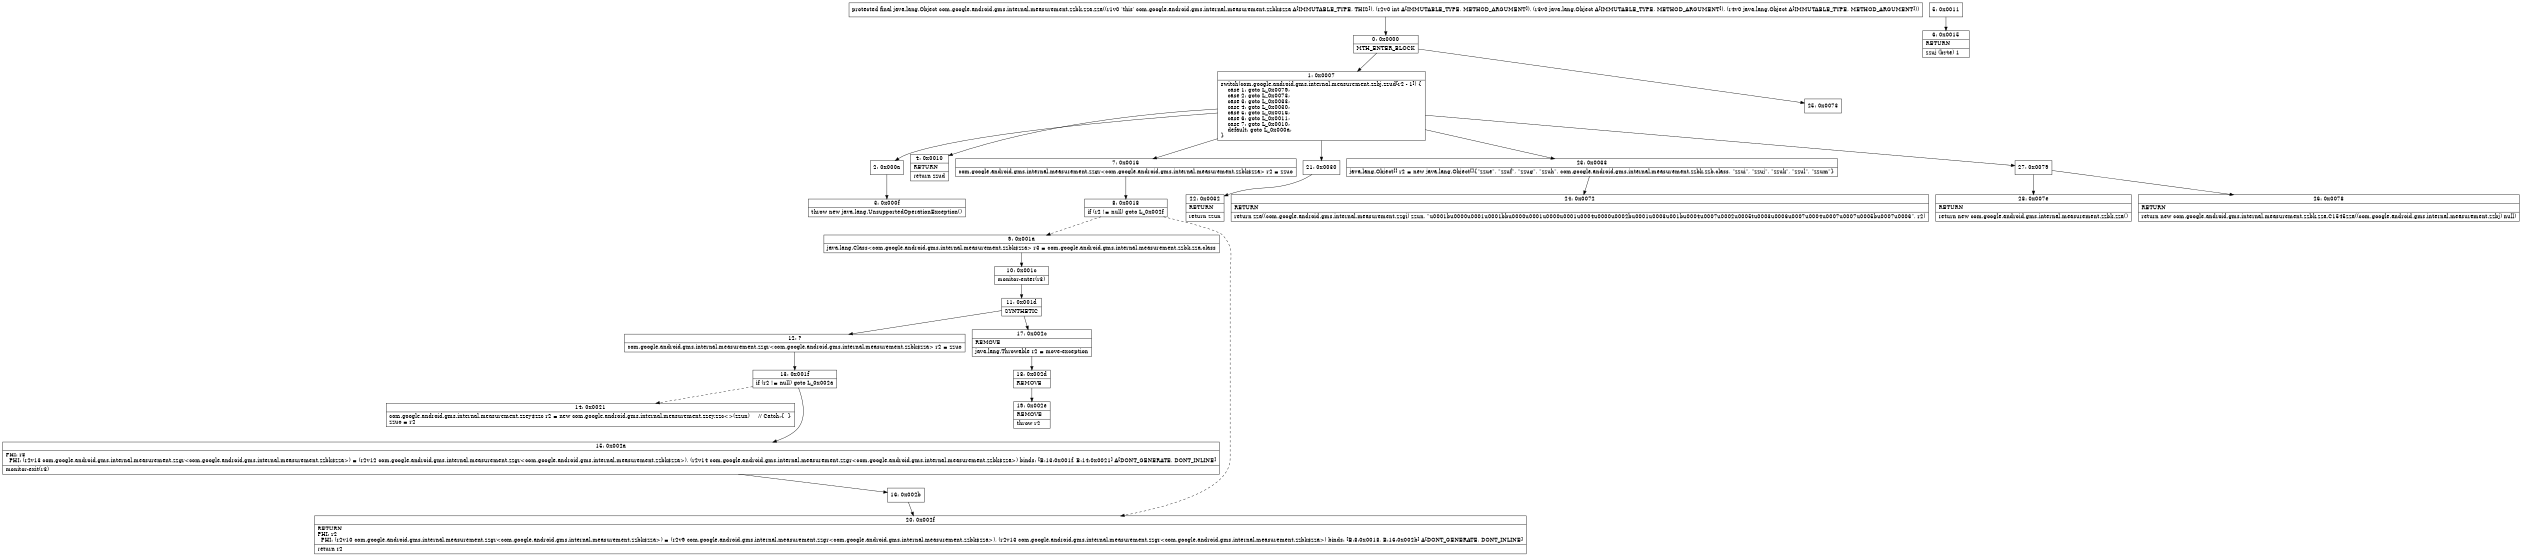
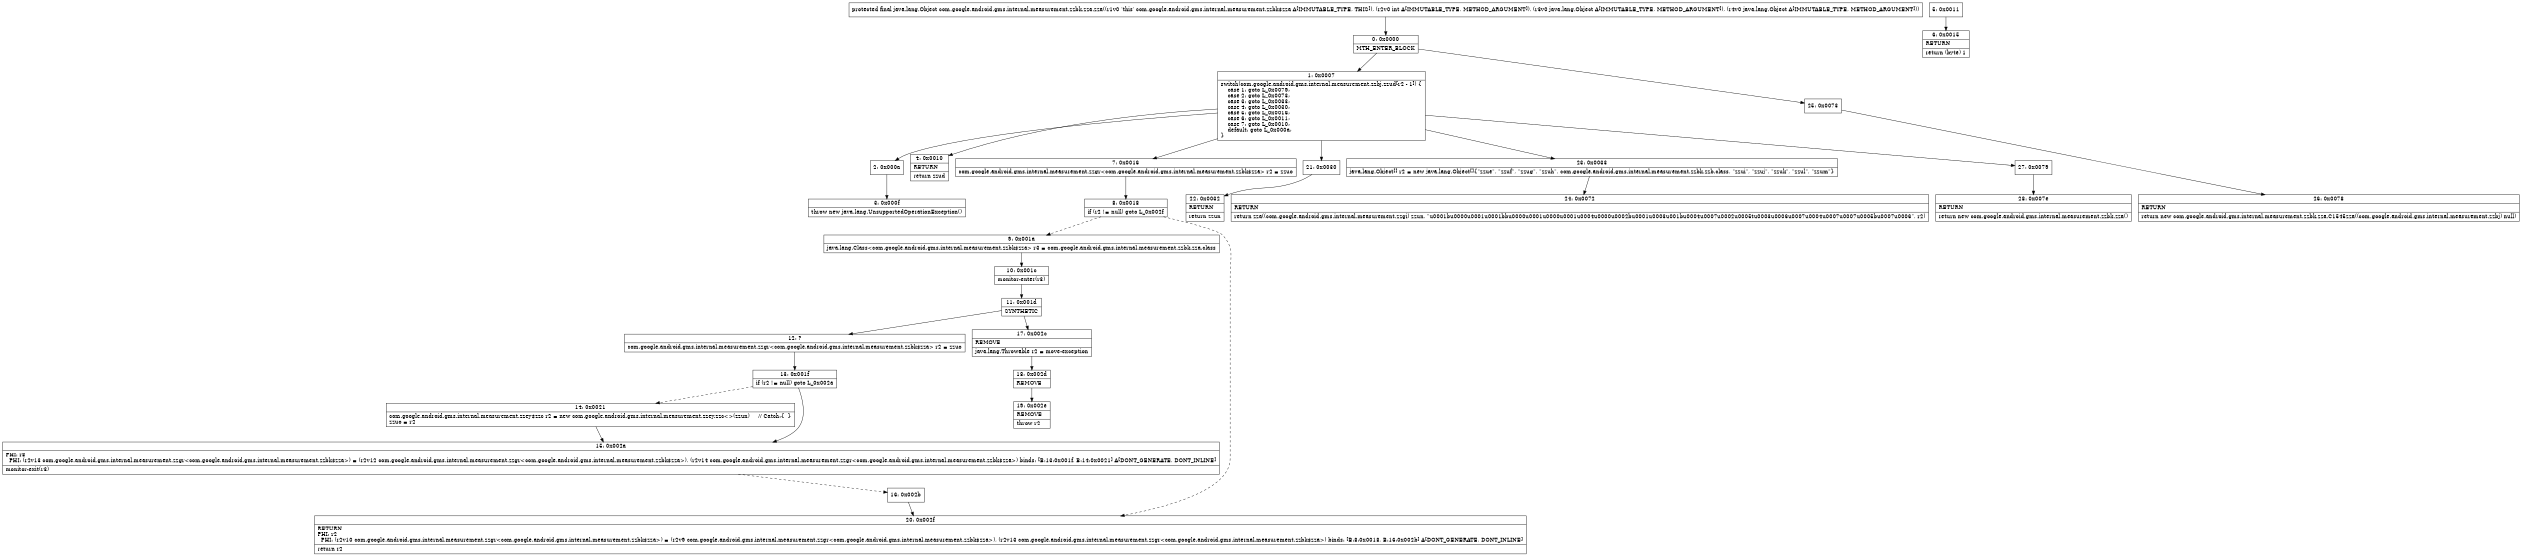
node "6: 0x0015": text "zzuj (byte) 1" -> "return (byte) 1"
edge "27: 0x0079" -> "26: 0x0078": now "25: 0x0073" -> "26: 0x0078"
edge "14: 0x0021" -> "15: 0x002a": added
edge "15: 0x002a" -> "16: 0x002b": style solid -> dashed
